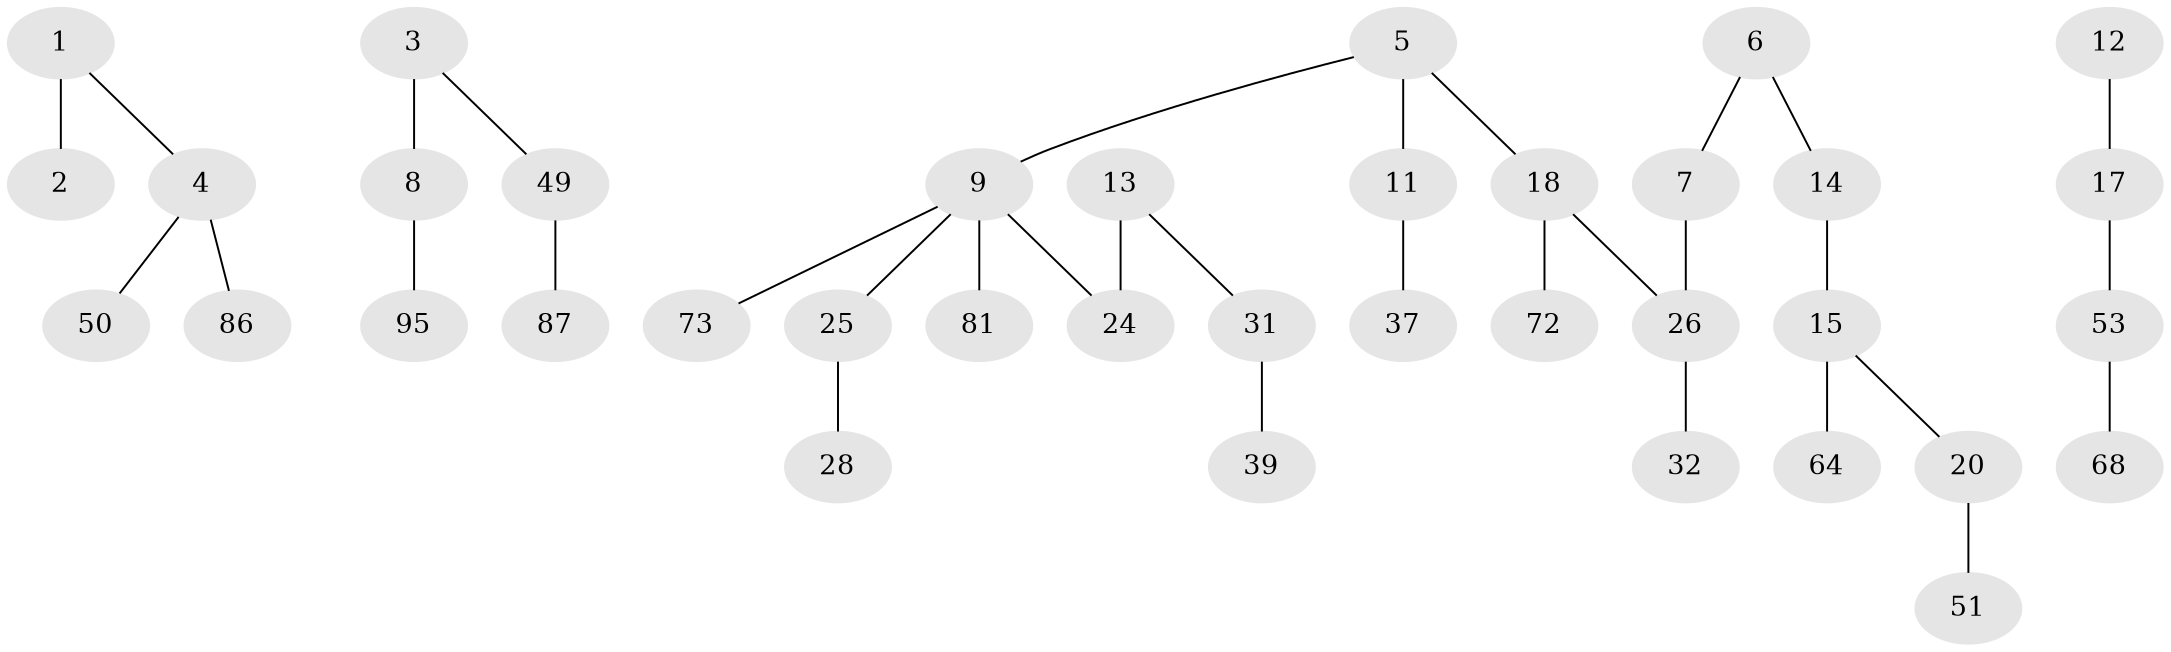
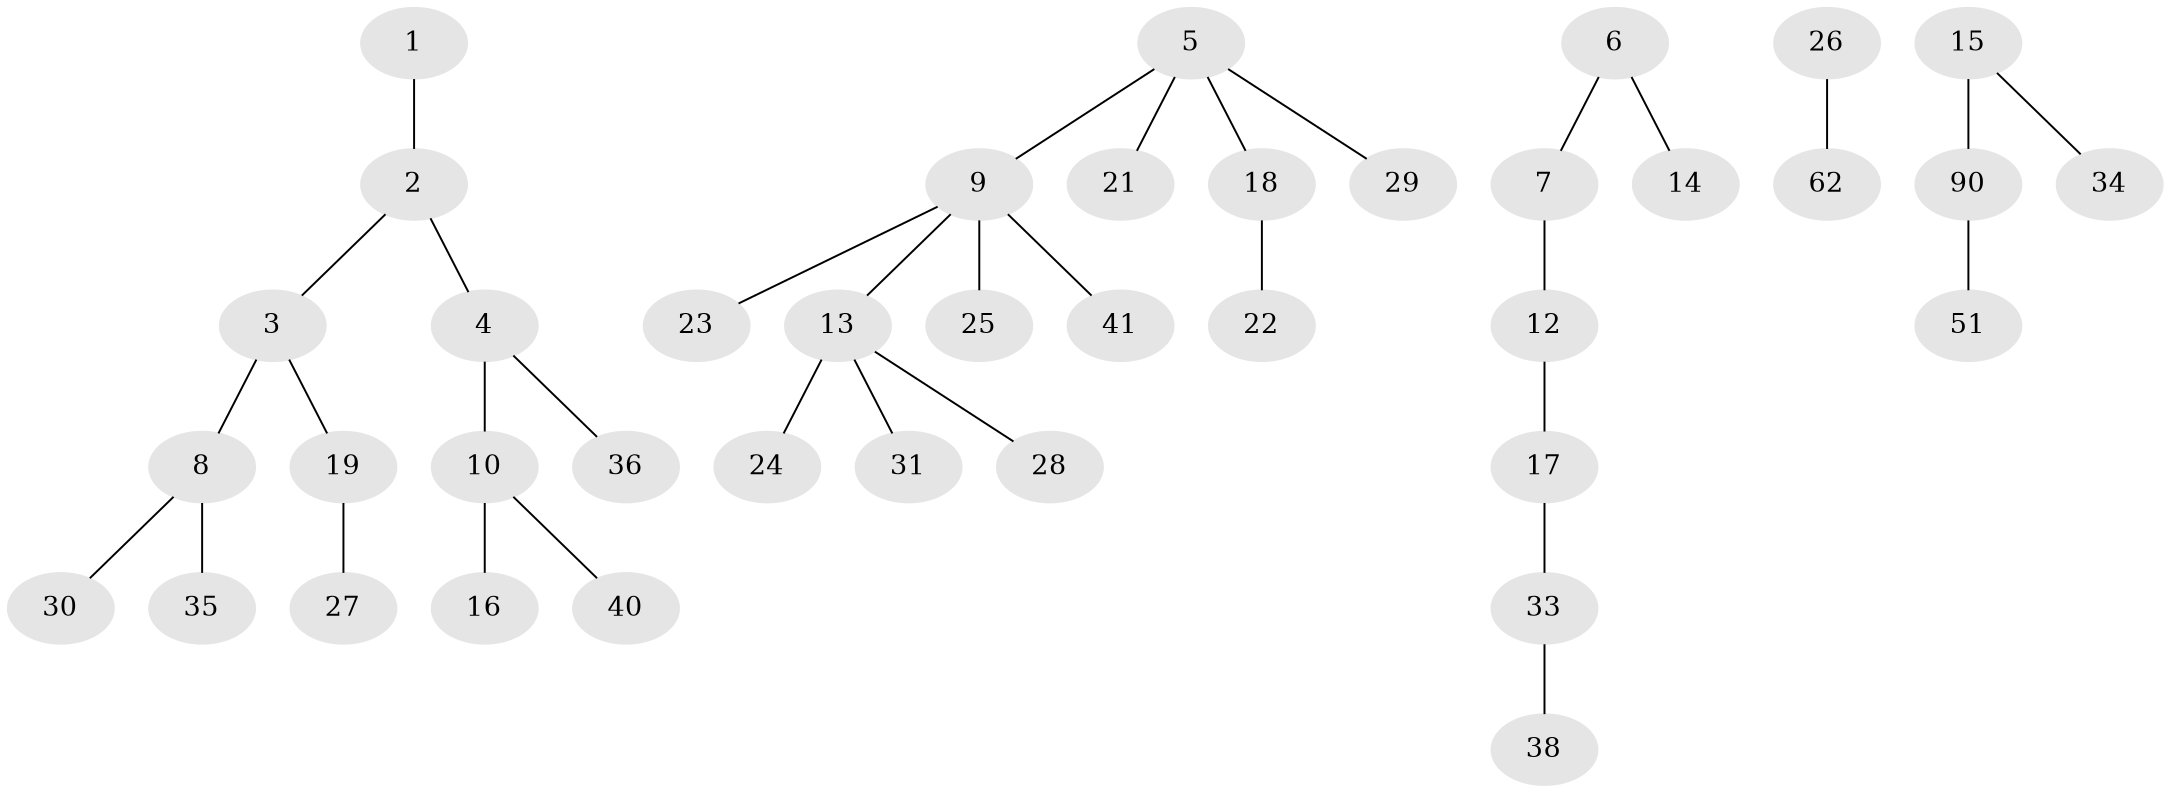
edge "1" -- "4": now "2" -- "4"
node "49": label "49" -> "19"
node "11": label "11" -> "21"
node "29": added
edge "2" -- "3": added
edge "9" -- "24": now "9" -- "13"
edge "18" -- "26": removed
edge "7" -- "26": now "7" -- "12"
edge "14" -- "15": removed
node "50": label "50" -> "10"
node "86": label "86" -> "36"
node "95": label "95" -> "35"
node "87": label "87" -> "27"
node "73": label "73" -> "23"
node "81": label "81" -> "41"
node "37": removed
node "72": label "72" -> "22"
node "53": label "53" -> "33"
edge "25" -- "28": now "13" -- "28"
node "39": removed
node "32": label "32" -> "62"
node "64": label "64" -> "34"
node "20": label "20" -> "90"
node "68": label "68" -> "38"
node "30": added
node "16": added
node "40": added
